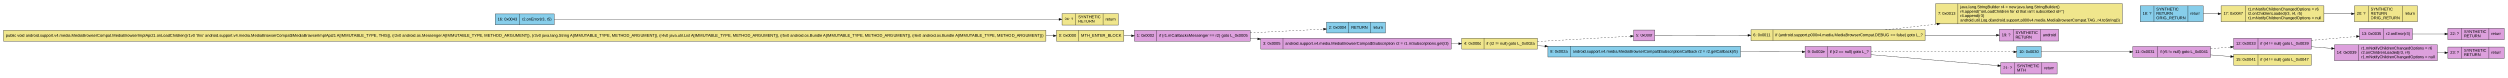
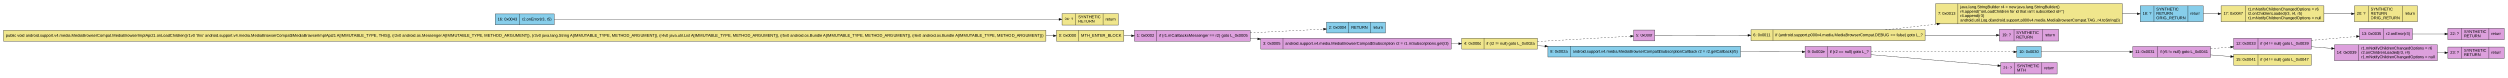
edge "7: 0x0013" -> "18: ?": added
node "19: ?": text "android" -> "return"
